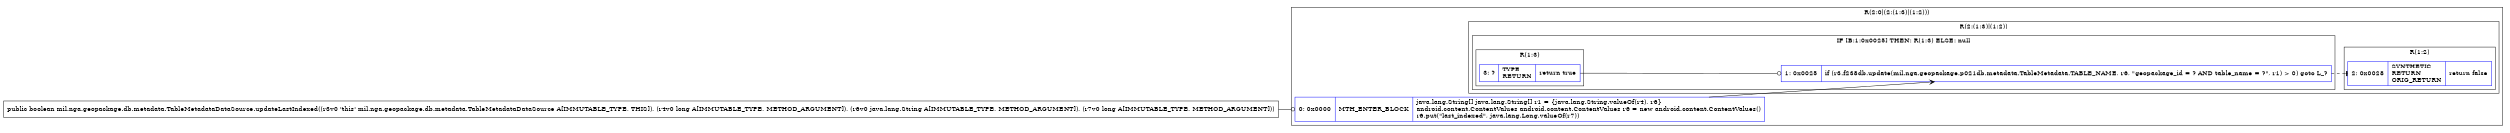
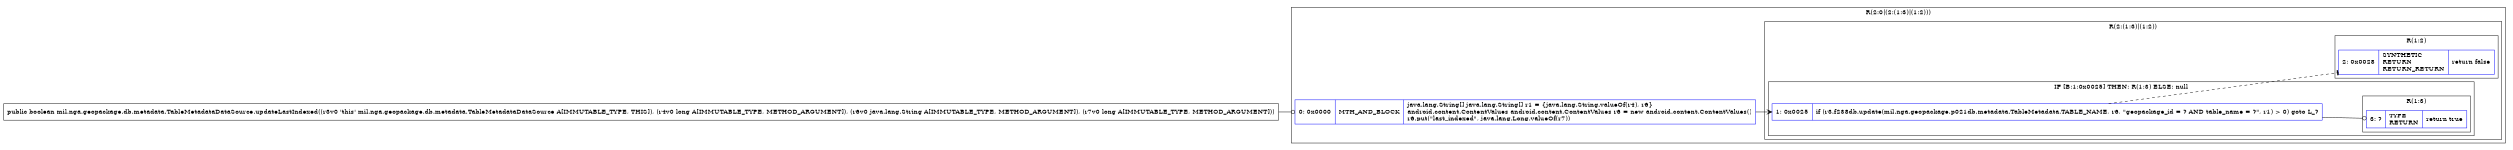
edge "3: ?" -> "1: 0x0025": reversed
node "2: 0x0028": text "ORIG_RETURN" -> "RETURN_RETURN"
node "0: 0x0000": text "MTH_ENTER_BLOCK" -> "MTH_AND_BLOCK"
